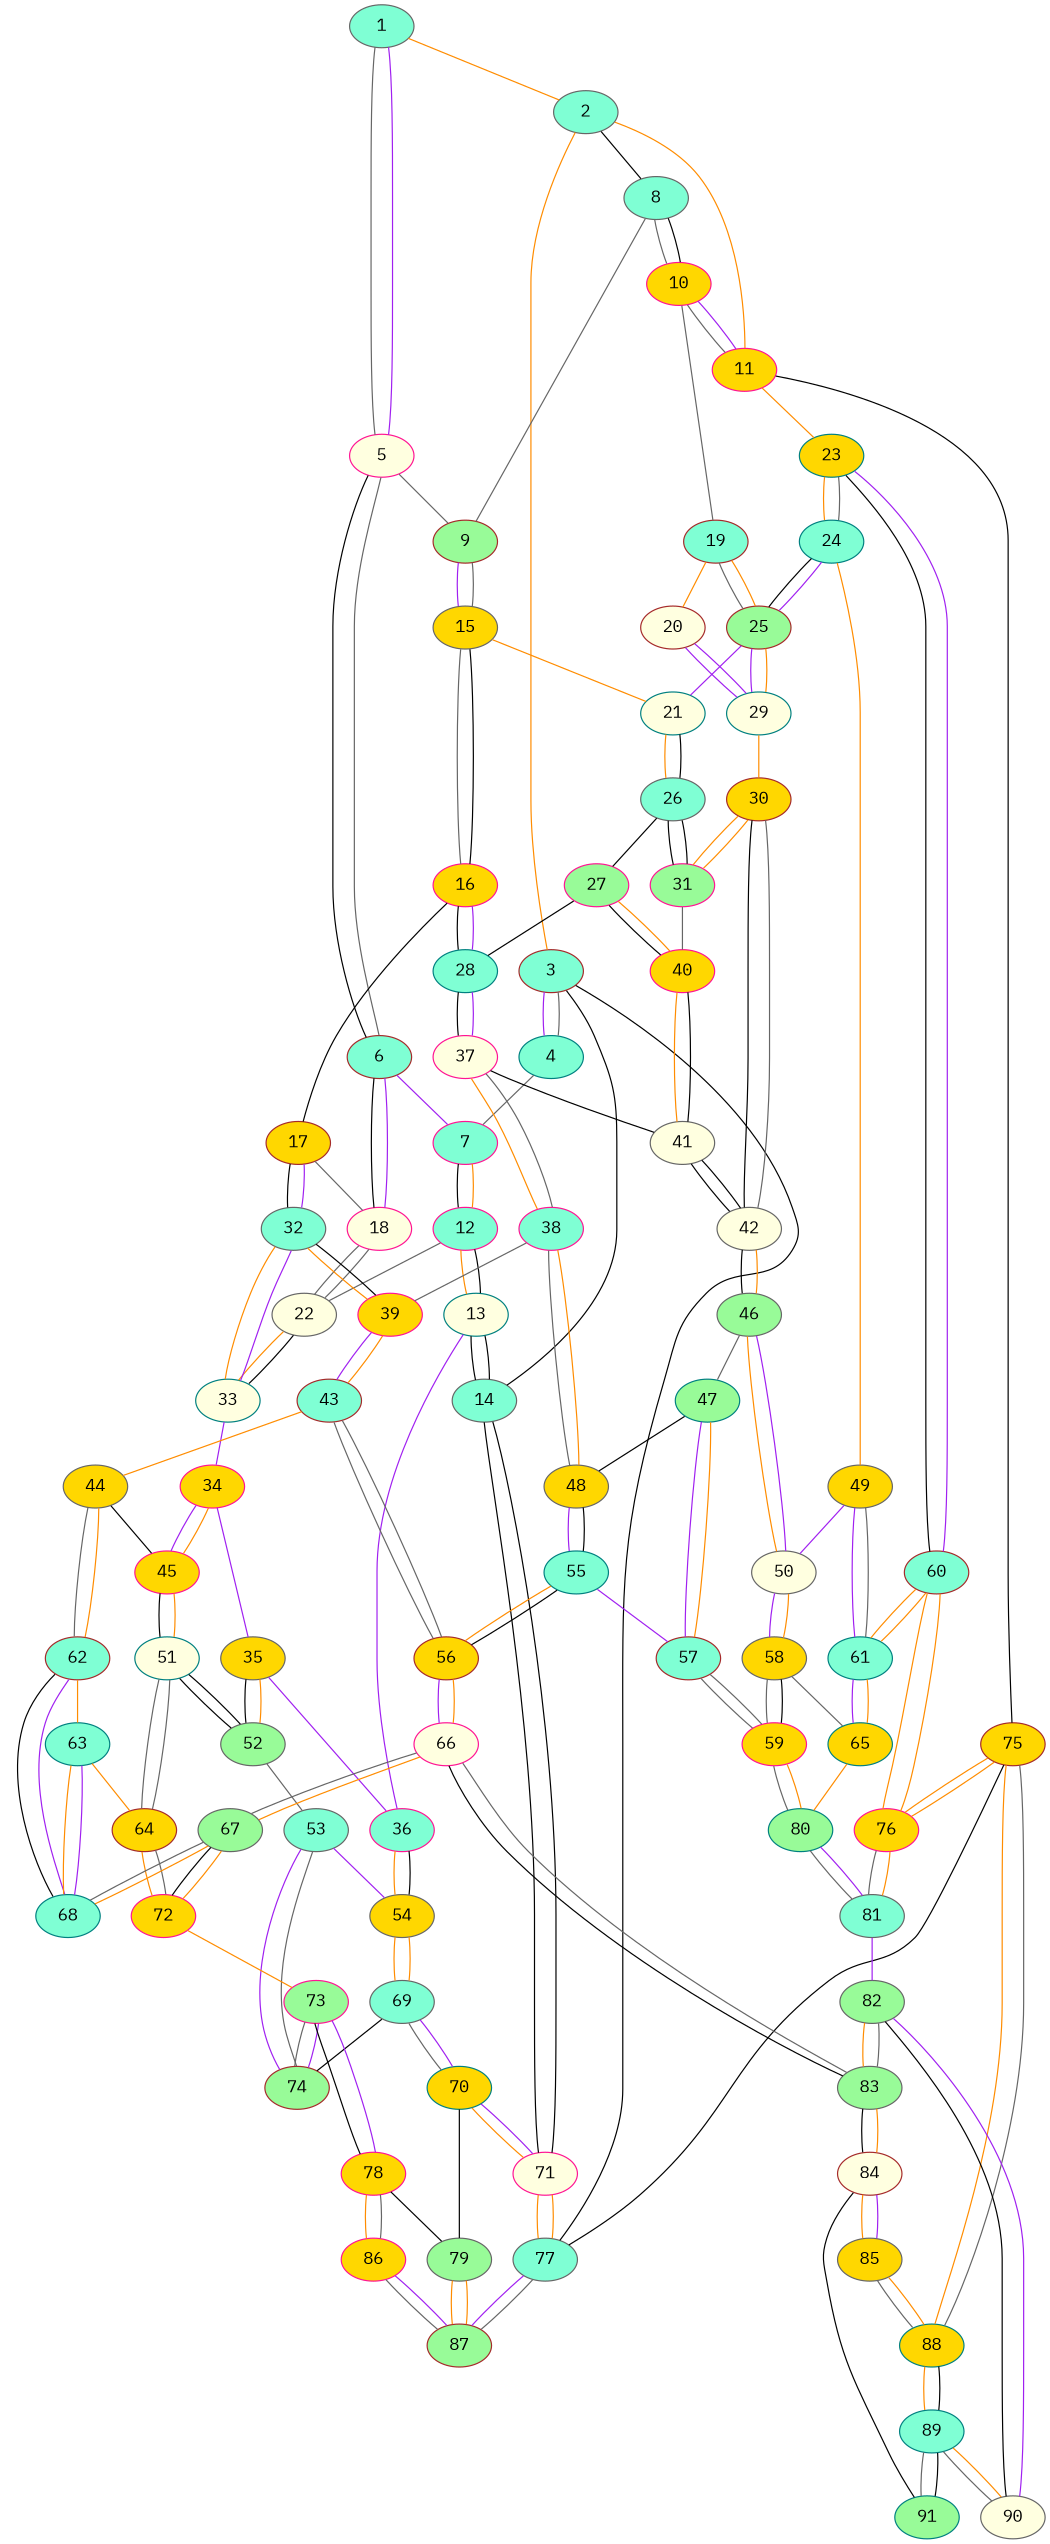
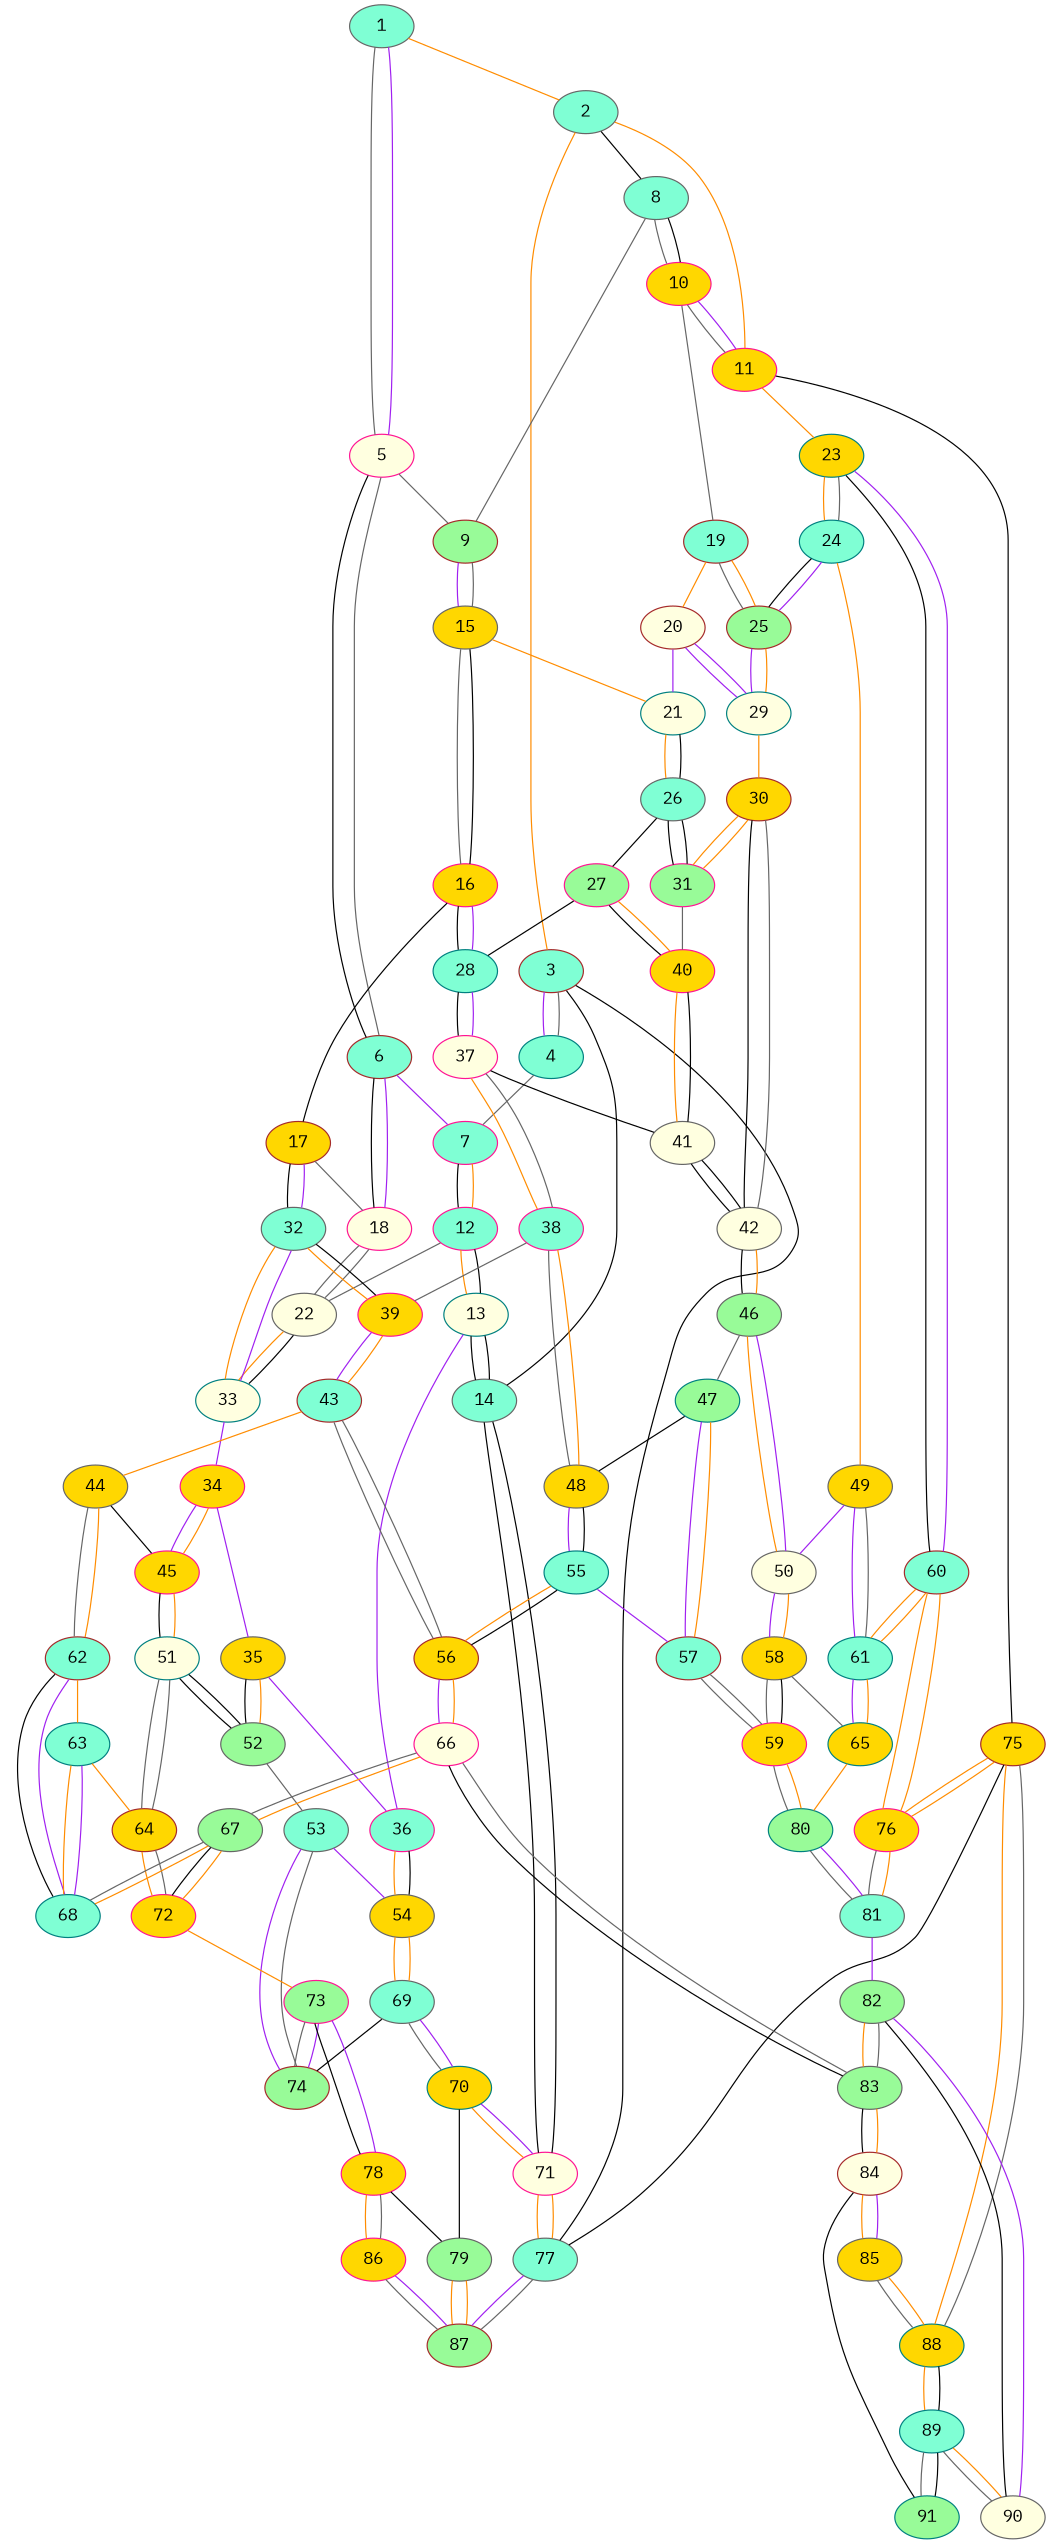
edge "25" -- "21": now "20" -- "21"
